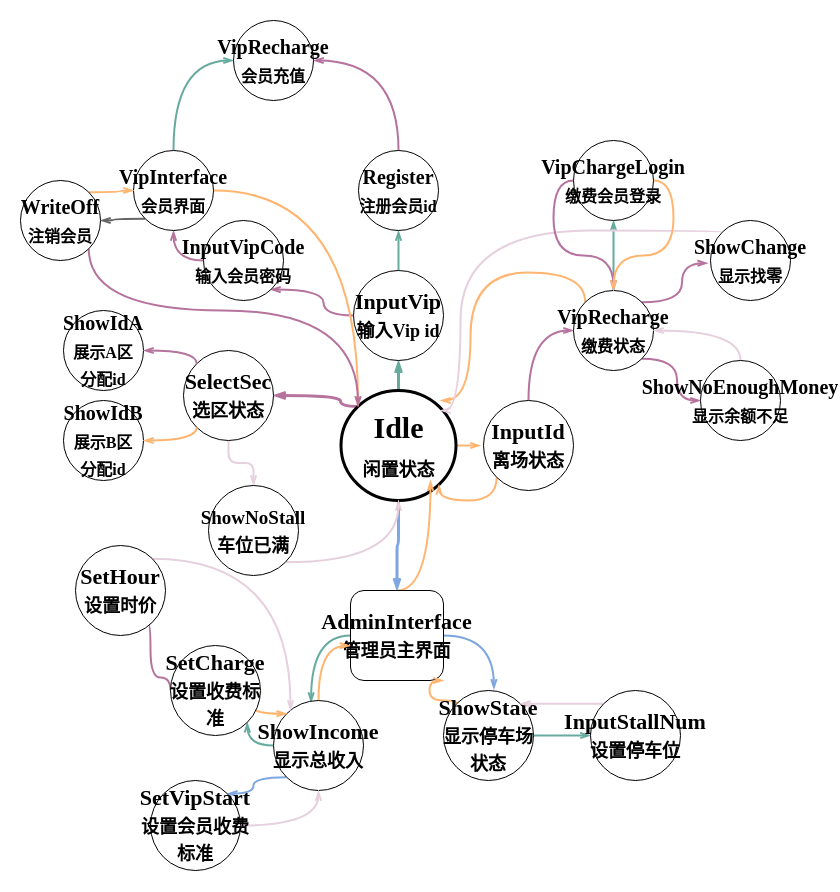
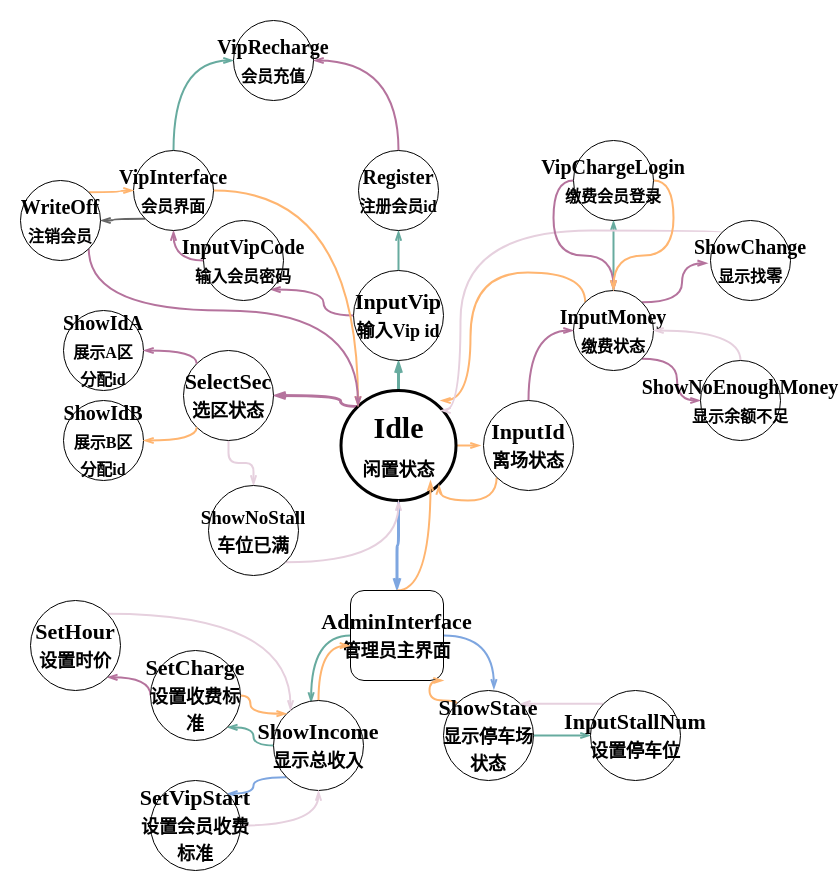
node "VipRecharge 缴费状态": label "VipRecharge 缴费状态" -> "InputMoney 缴费状态"
node "SetHour 设置时价": moved (121, 591) -> (76, 646)
node "SetCharge 设置收费标准": moved (216, 691) -> (196, 696)
